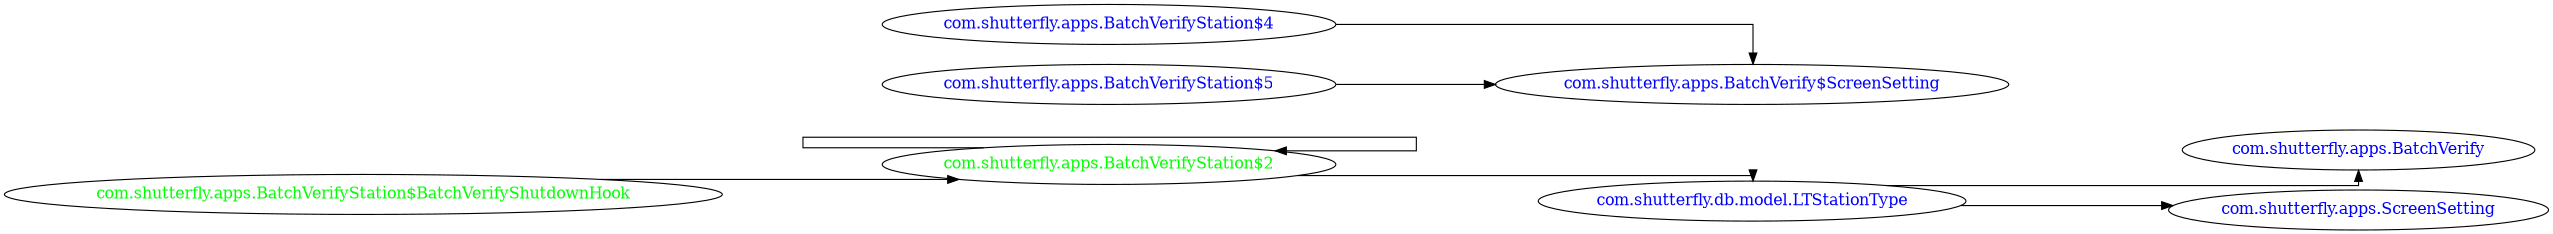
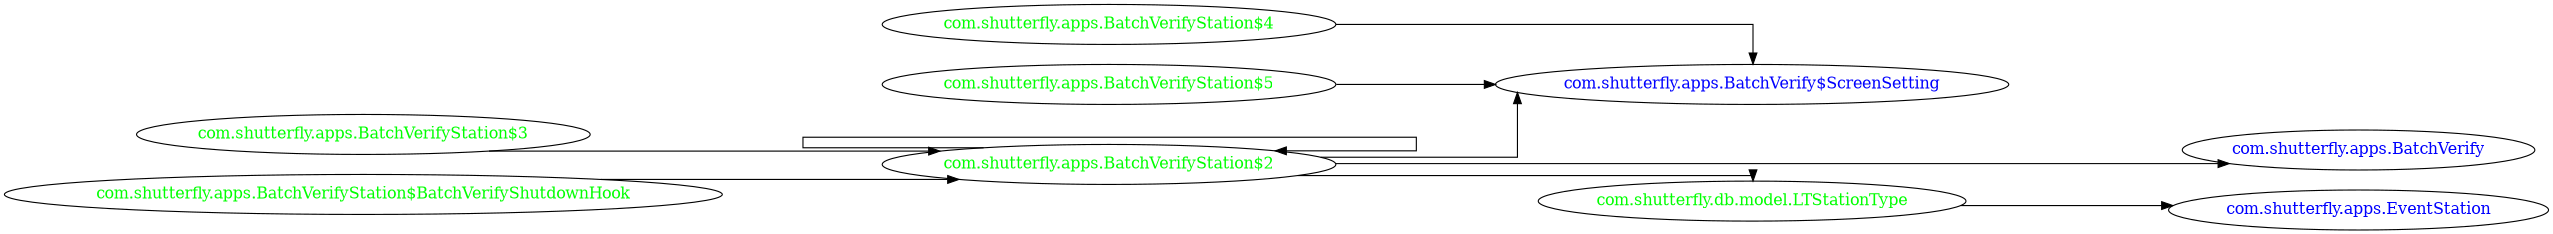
node "com.shutterfly.apps.BatchVerifyStation$4": fontcolor blue -> green
node "com.shutterfly.apps.BatchVerifyStation$5": fontcolor blue -> green
node "com.shutterfly.apps.BatchVerifyStation$3": added
edge "com.shutterfly.apps.BatchVerifyStation$2" -> "com.shutterfly.apps.BatchVerify$ScreenSetting": added
edge "com.shutterfly.db.model.LTStationType" -> "com.shutterfly.apps.BatchVerify": now "com.shutterfly.apps.BatchVerifyStation$2" -> "com.shutterfly.apps.BatchVerify"
node "com.shutterfly.db.model.LTStationType": fontcolor blue -> green
node "com.shutterfly.apps.ScreenSetting": label "com.shutterfly.apps.ScreenSetting" -> "com.shutterfly.apps.EventStation"
